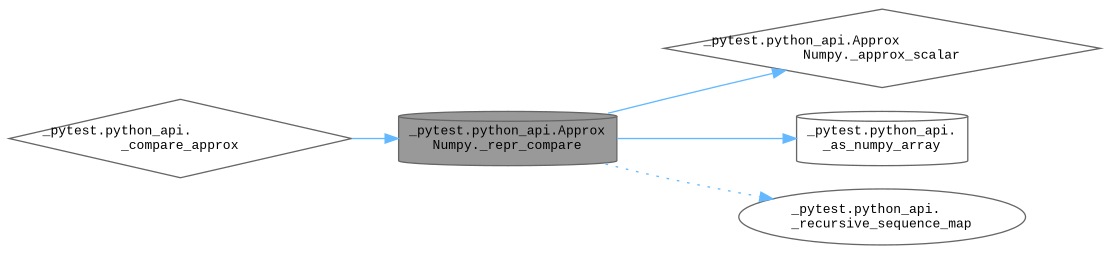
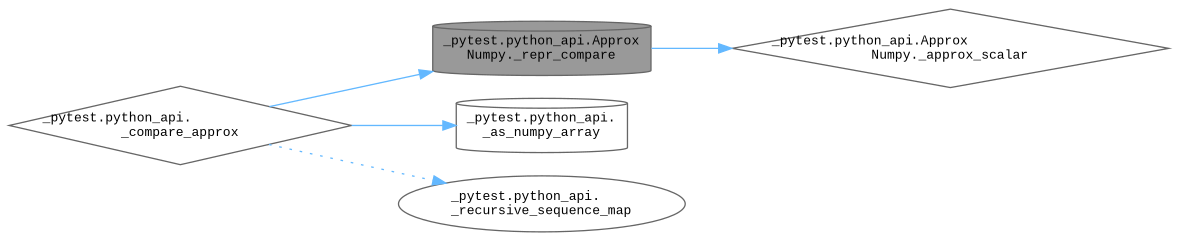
edge "_pytest.python_api.Approx Numpy._repr_compare" -> "_pytest.python_api. _as_numpy_array": now "_pytest.python_api. _compare_approx" -> "_pytest.python_api. _as_numpy_array"
edge "_pytest.python_api.Approx Numpy._repr_compare" -> "_pytest.python_api. _recursive_sequence_map": now "_pytest.python_api. _compare_approx" -> "_pytest.python_api. _recursive_sequence_map"
